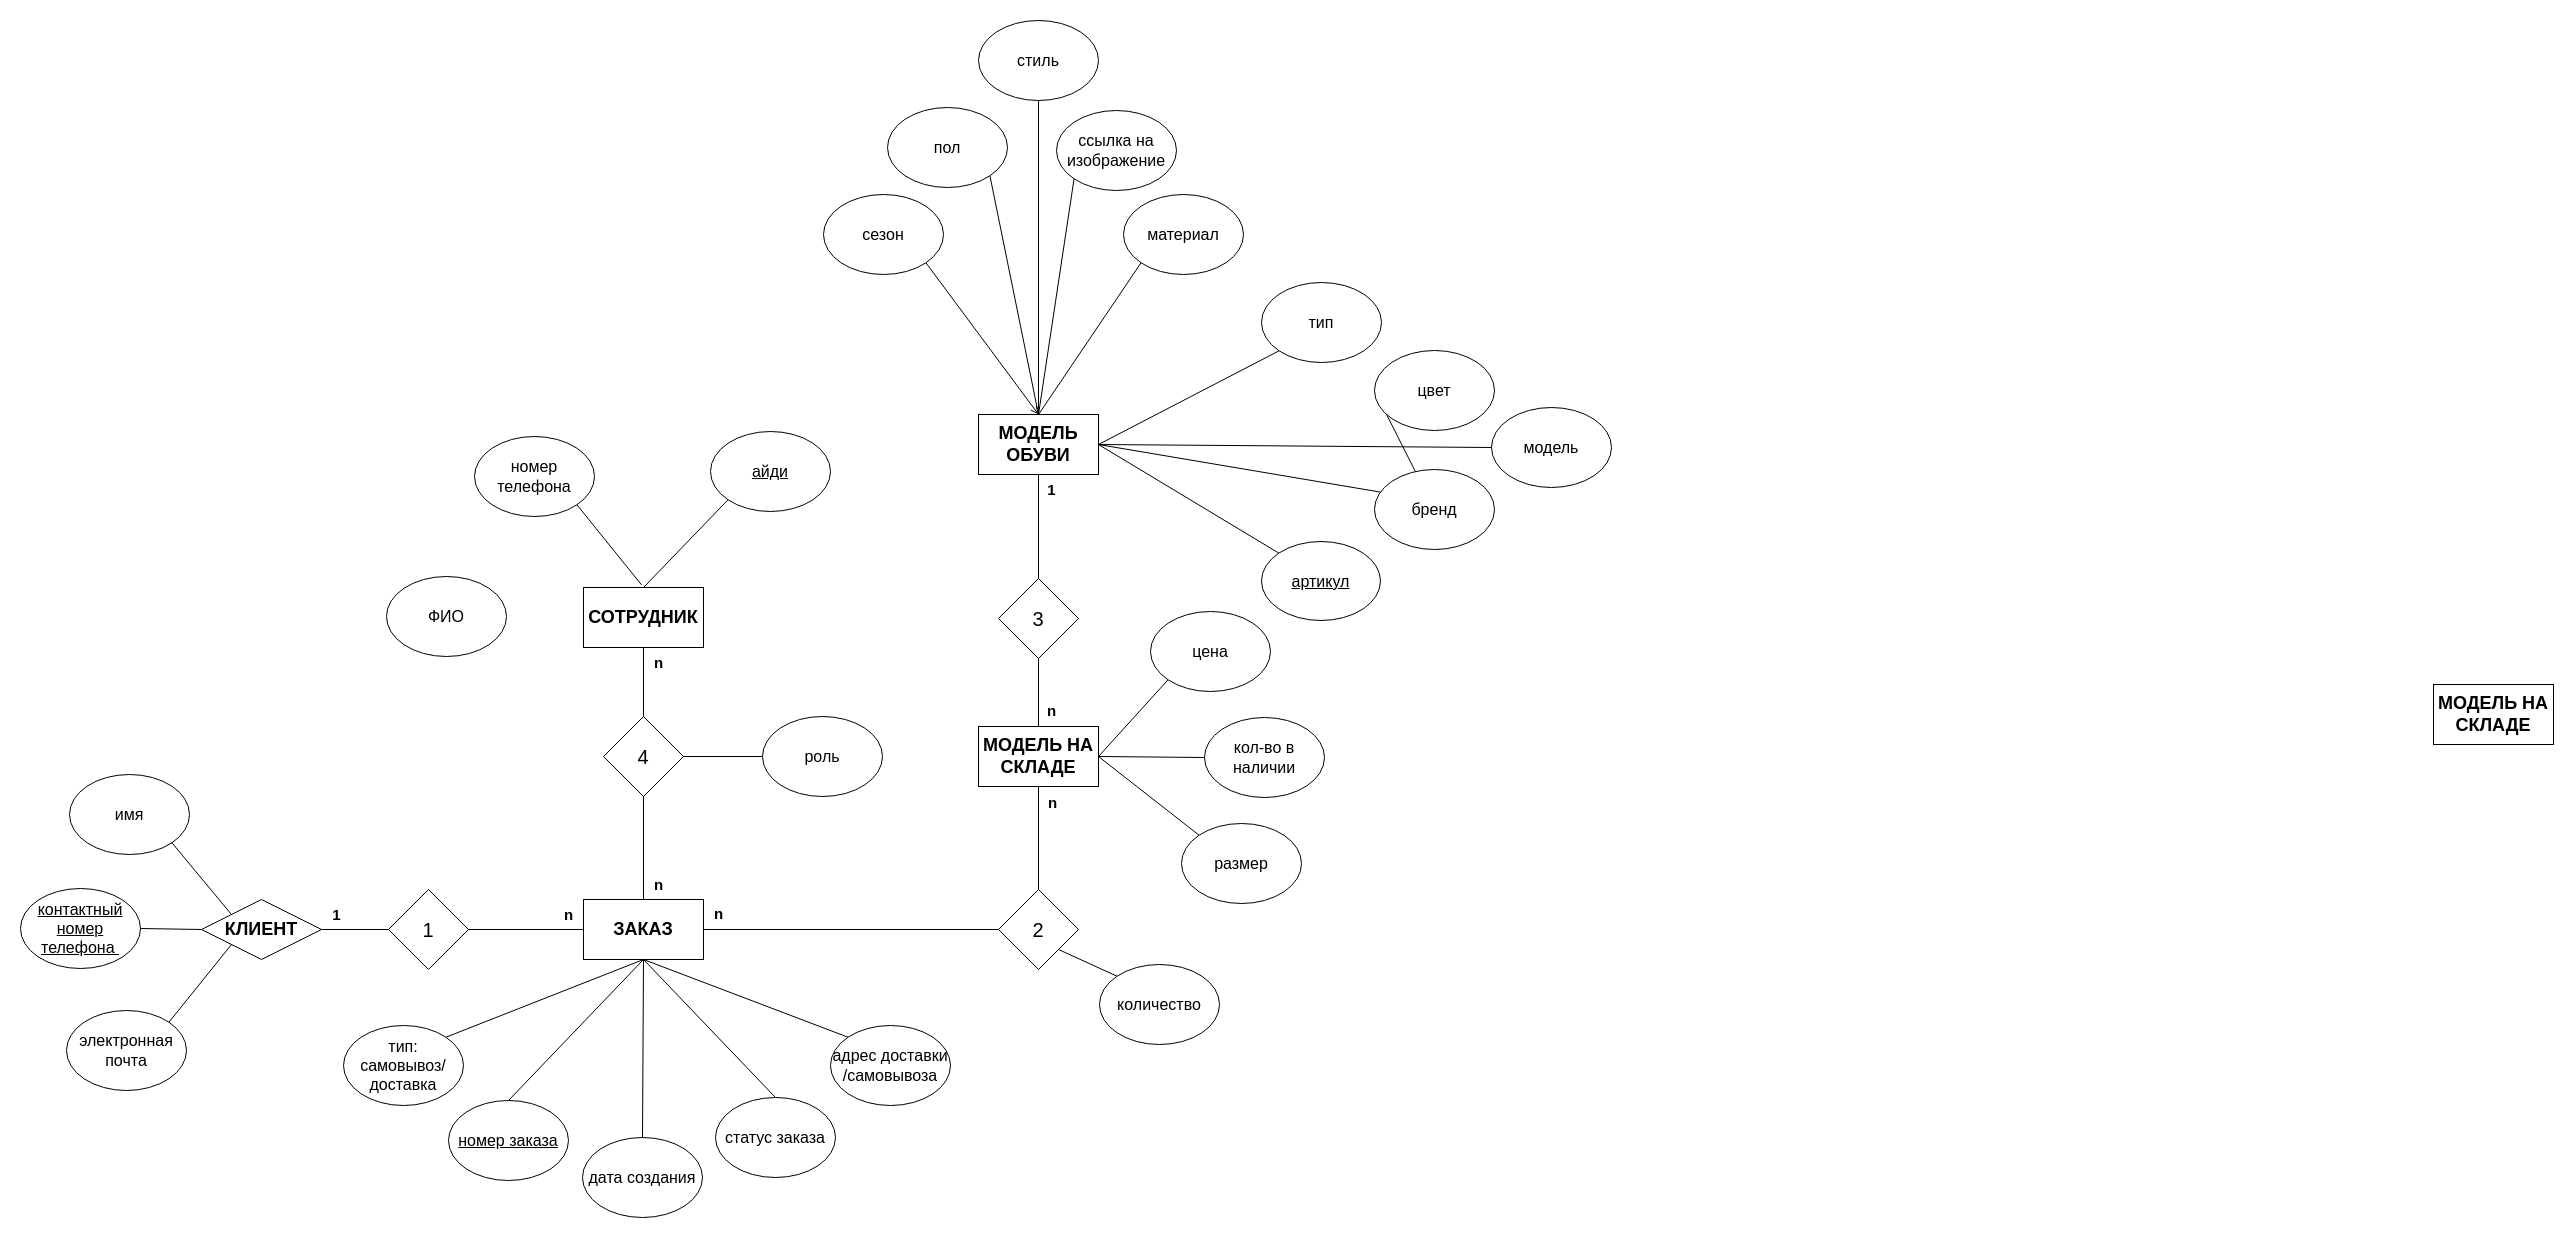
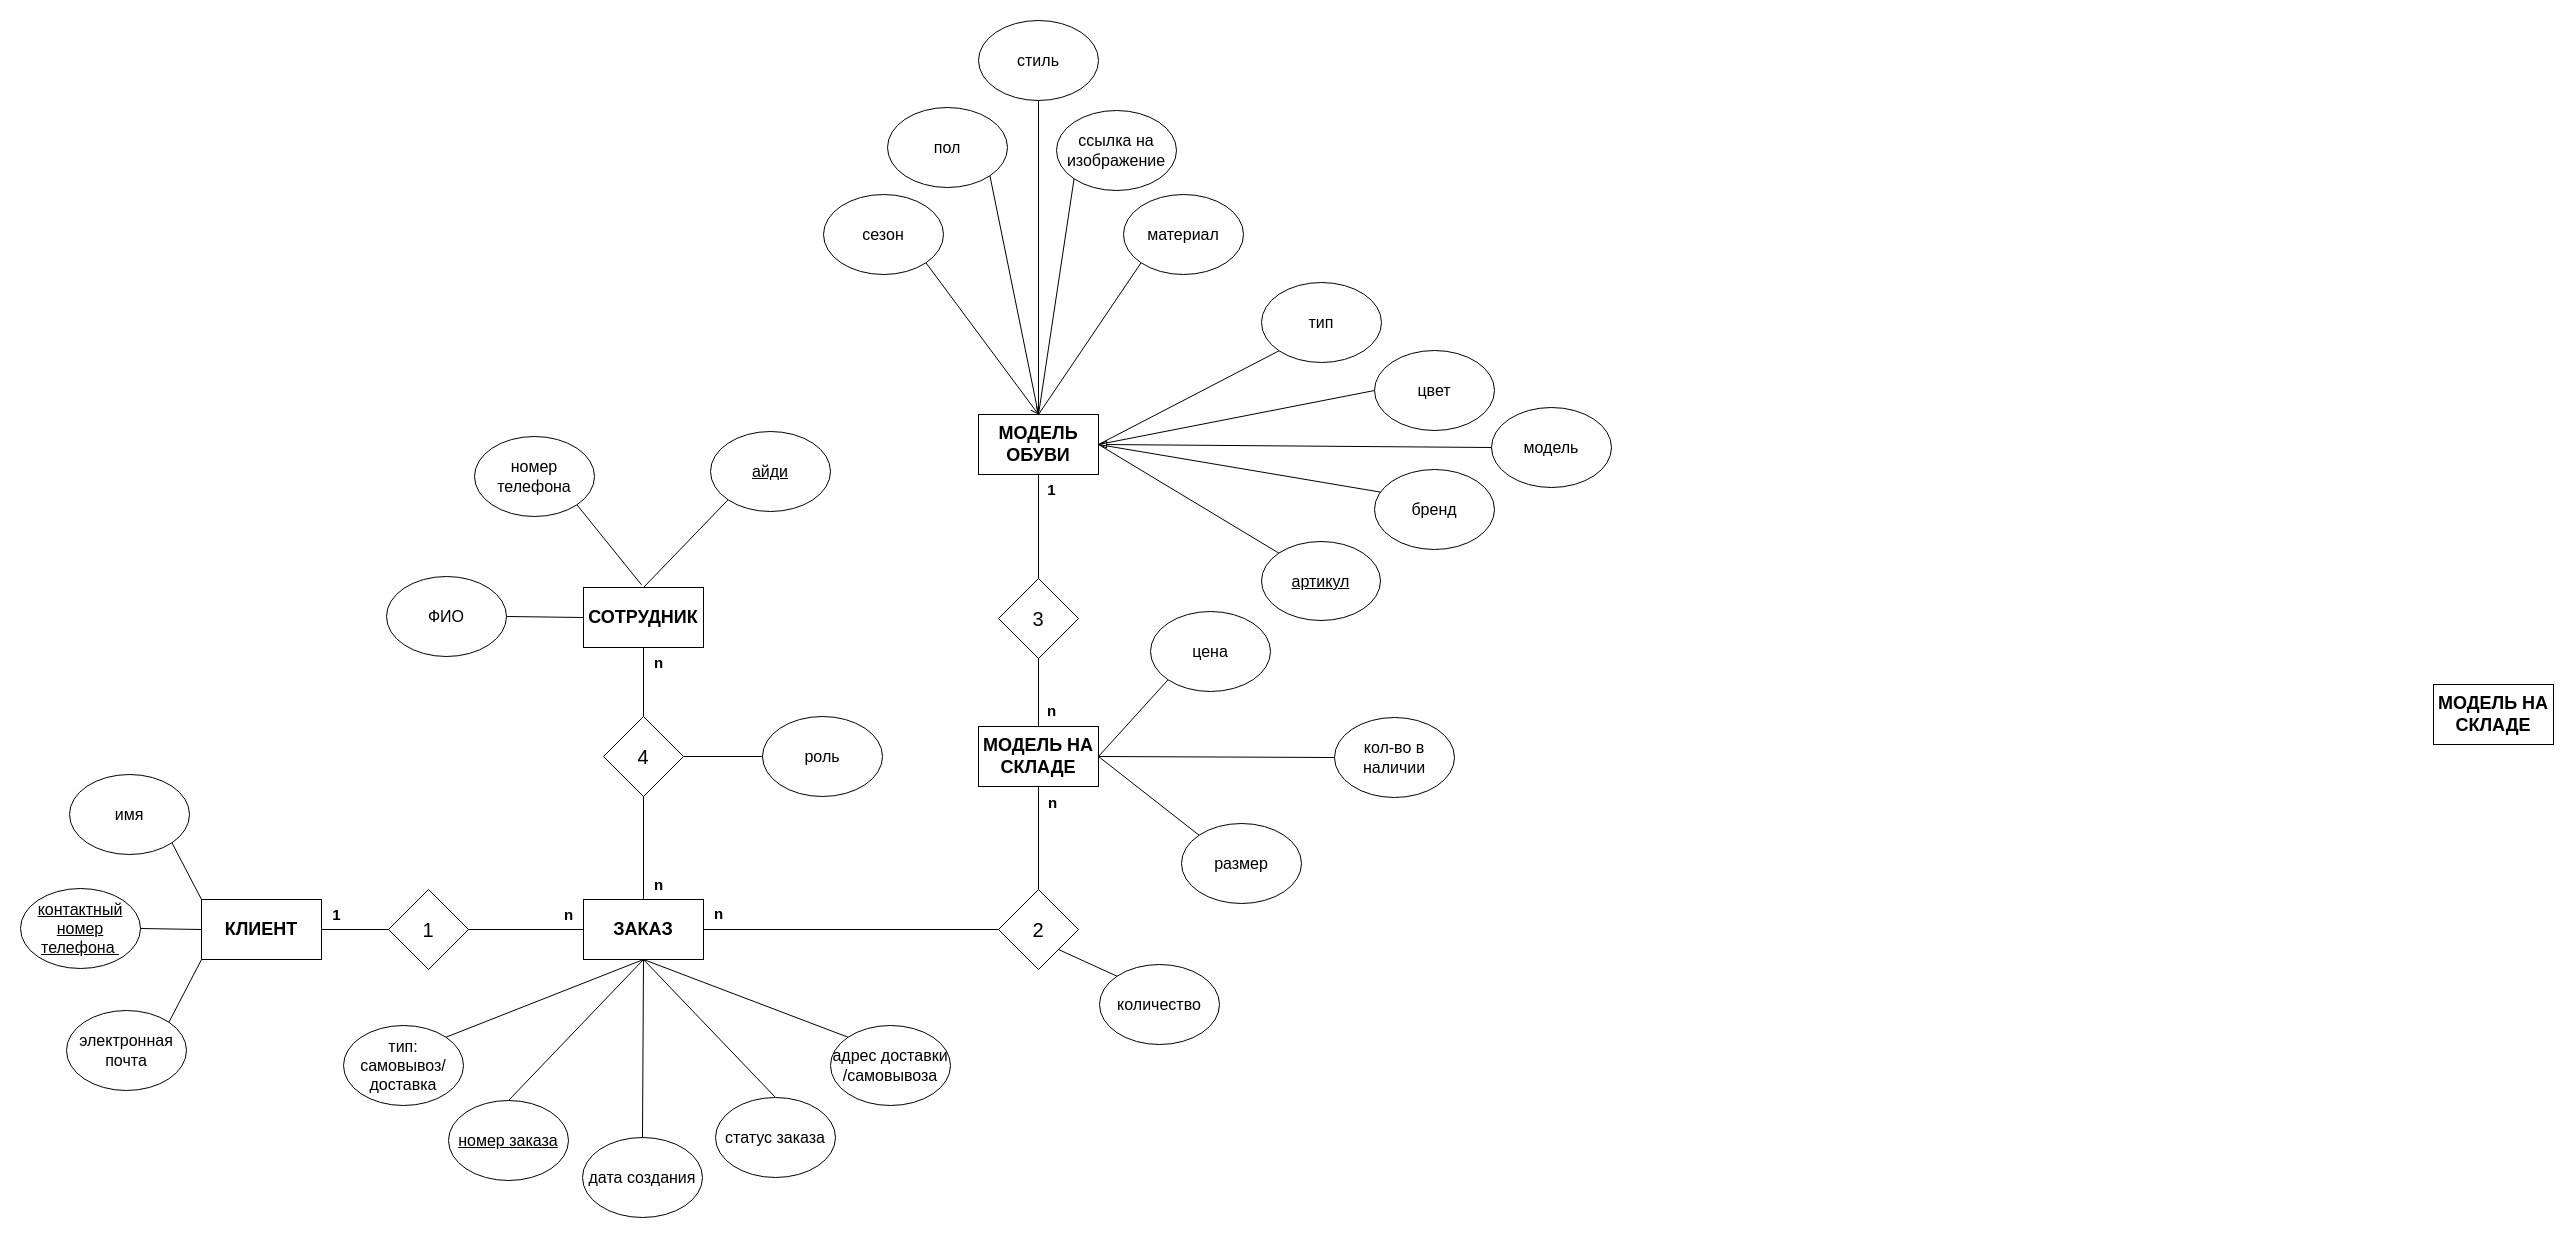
edge "цвет" -- "бренд": now "цвет" -- "МОДЕЛЬ ОБУВИ"
edge "МОДЕЛЬ ОБУВИ" -- "модель": arrowhead none -> block
edge "ФИО" -- "СОТРУДНИК": added
node "кол-во в наличии": moved (1265, 758) -> (1395, 758)
node "КЛИЕНТ": shape diamond -> rectangle
